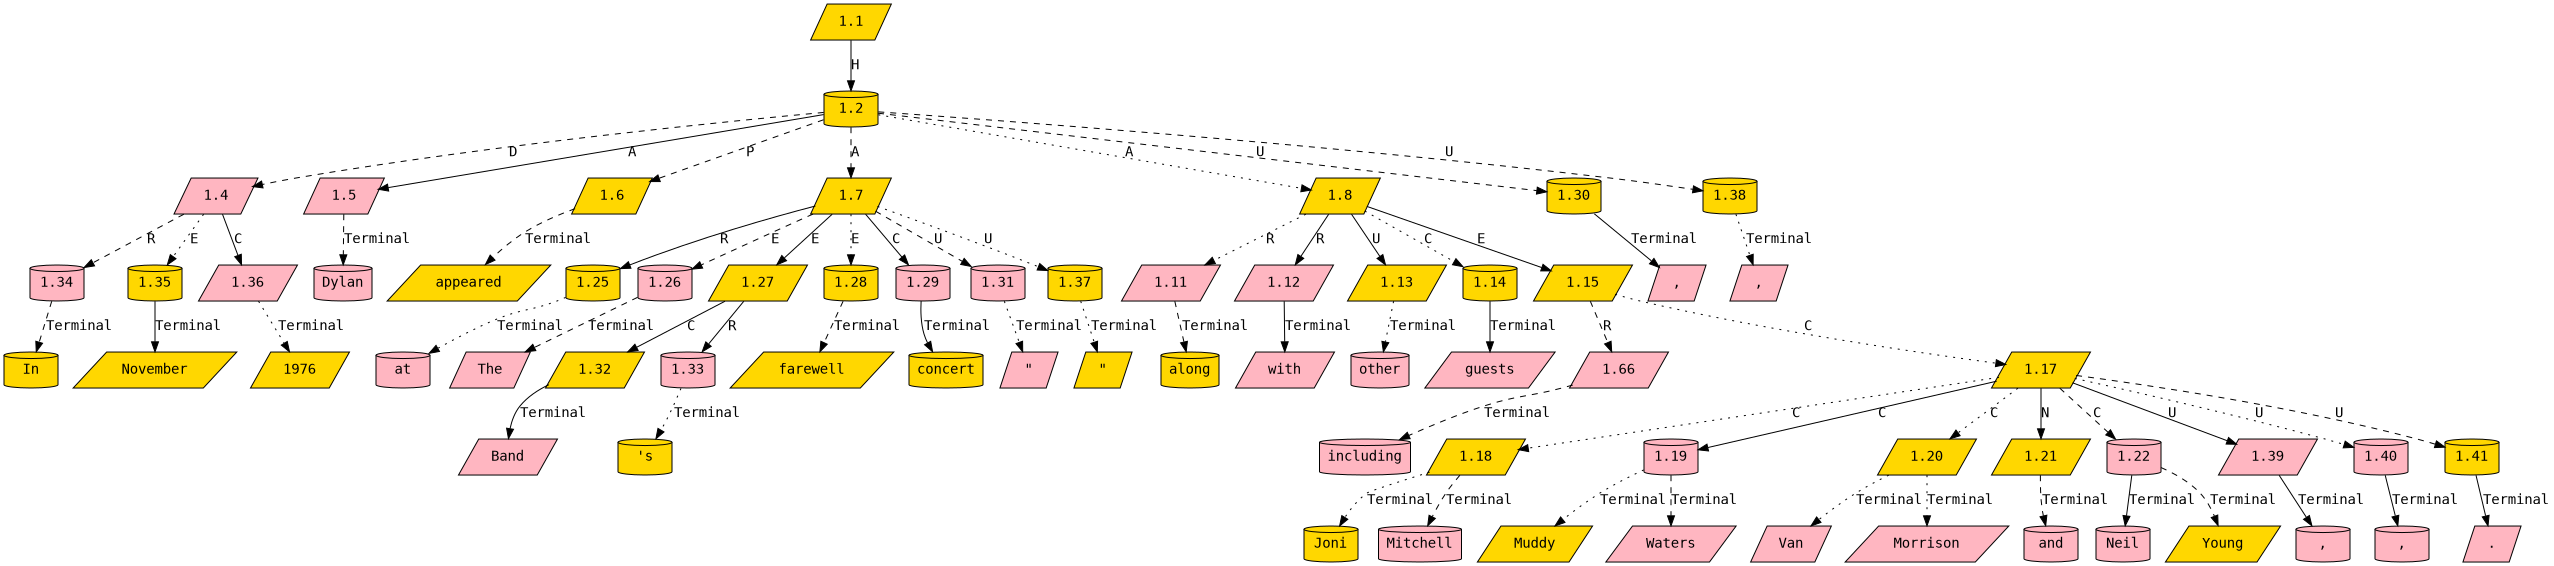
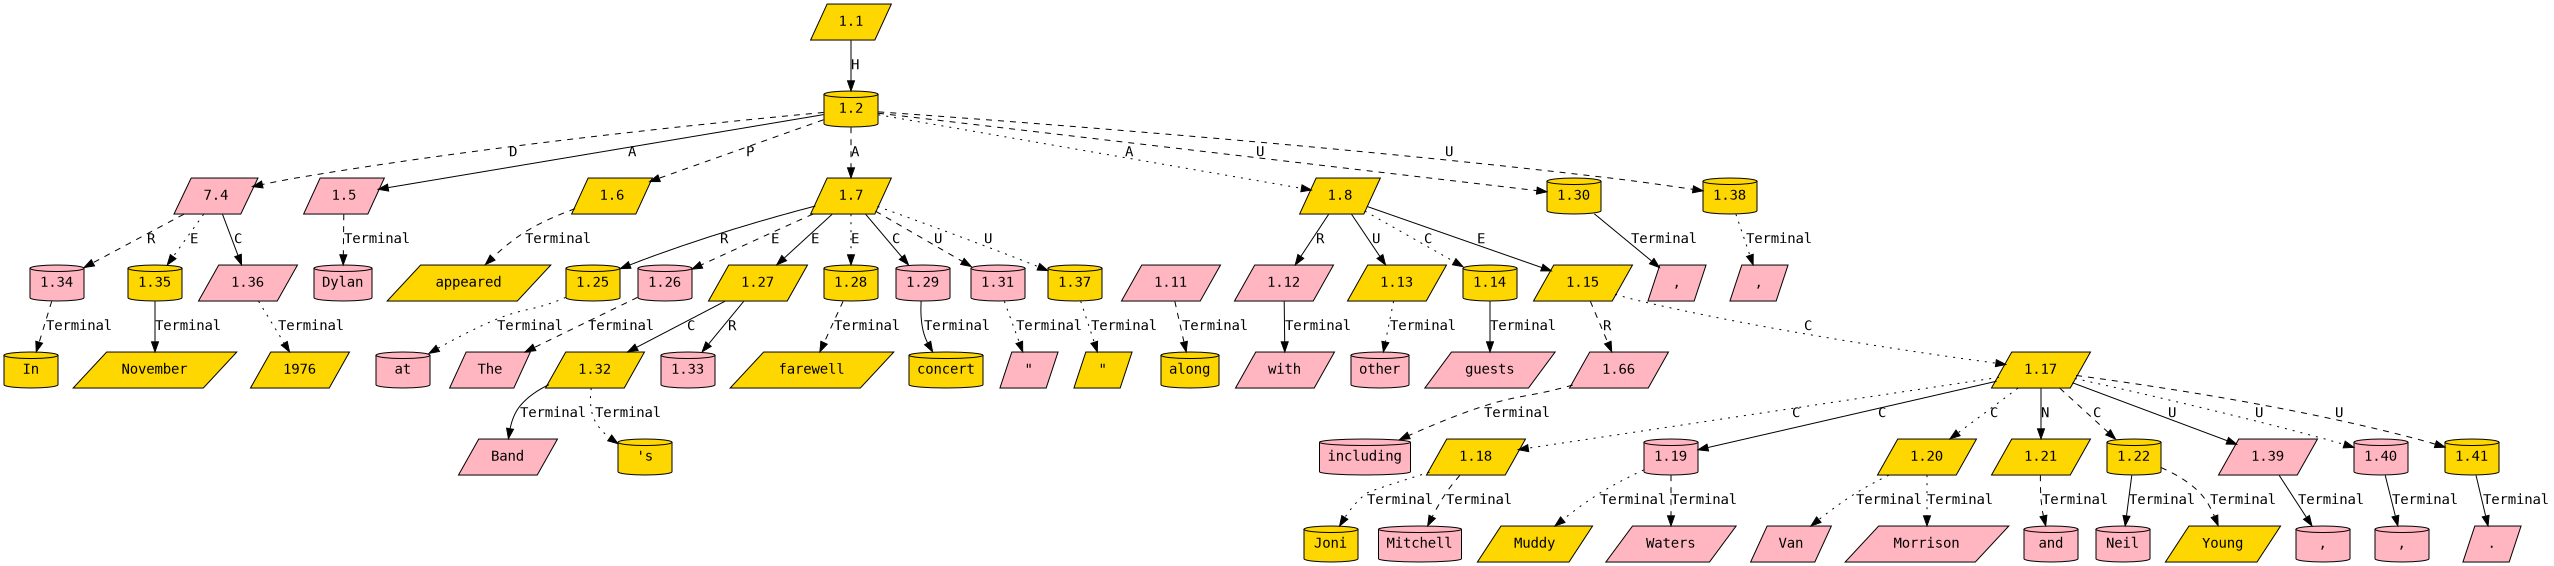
node "1.4": label "1.4" -> "7.4"
edge "1.8" -> "1.11": removed, label "R"
edge "1.33" -> "'s": now "1.32" -> "'s"
node "1.22": fillcolor lightpink -> gold
